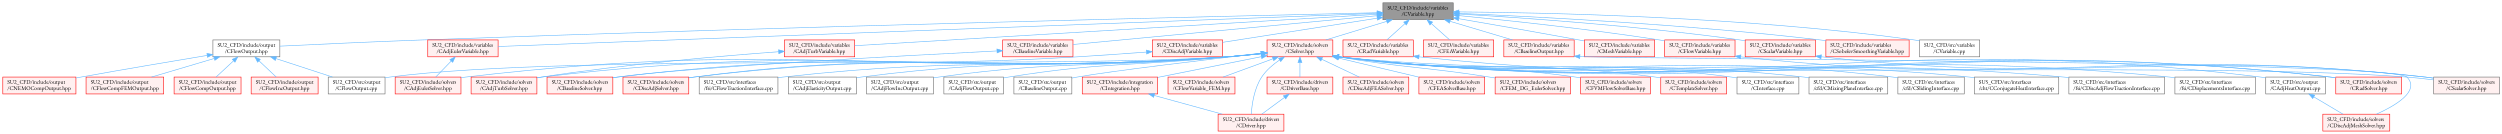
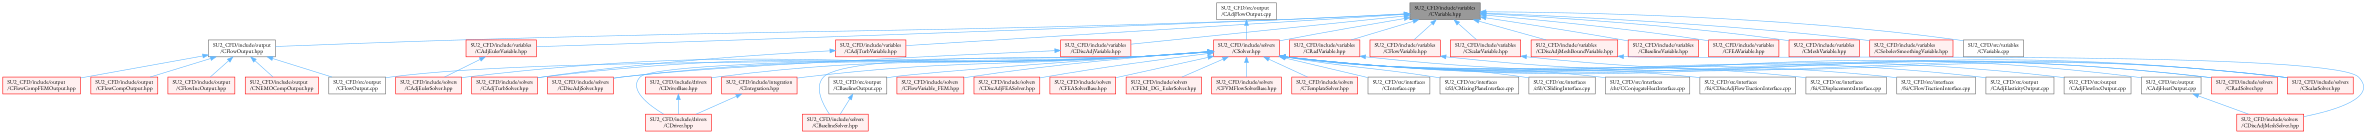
node "SU2_CFD/include/variables /CBaselineOutput.hpp": label "SU2_CFD/include/variables /CBaselineOutput.hpp" -> "SU2_CFD/include/variables /CDiscAdjMeshBoundVariable.hpp"
edge "SU2_CFD/include/solvers /CBaselineSolver.hpp" -> "SU2_CFD/include/variables /CBaselineVariable.hpp": now "SU2_CFD/include/solvers /CBaselineSolver.hpp" -> "SU2_CFD/src/output /CBaselineOutput.cpp"
edge "SU2_CFD/src/output /CAdjFlowOutput.cpp" -> "SU2_CFD/include/solvers /CSolver.hpp": reversed
node "SU5_CFD/src/interfaces /cht/CConjugateHeatInterface.cpp": label "SU5_CFD/src/interfaces /cht/CConjugateHeatInterface.cpp" -> "SU2_CFD/src/interfaces /cht/CConjugateHeatInterface.cpp"
node "SU2_CFD/include/solvers /CScalarSolver.hpp": color grey40 -> red
